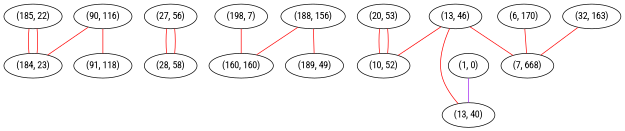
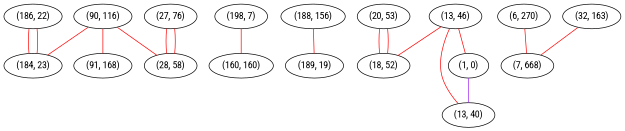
node "(185, 22)": label "(185, 22)" -> "(186, 22)"
node "(27, 56)": label "(27, 56)" -> "(27, 76)"
node "(6, 170)": label "(6, 170)" -> "(6, 270)"
edge "(90, 116)" -- "(28, 58)": added
edge "(188, 156)" -- "(160, 160)": removed
edge "(13, 46)" -- "(7, 668)": now "(13, 46)" -- "(1, 0)"
node "(91, 118)": label "(91, 118)" -> "(91, 168)"
node "(189, 49)": label "(189, 49)" -> "(189, 19)"
node "(10, 52)": label "(10, 52)" -> "(18, 52)"
